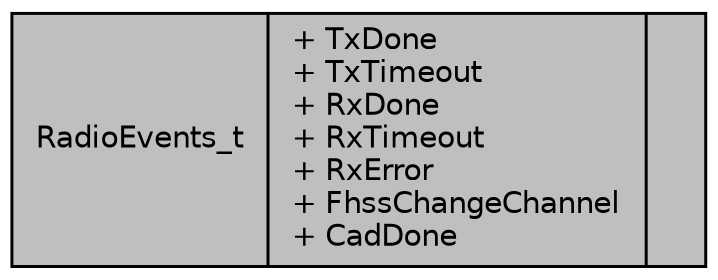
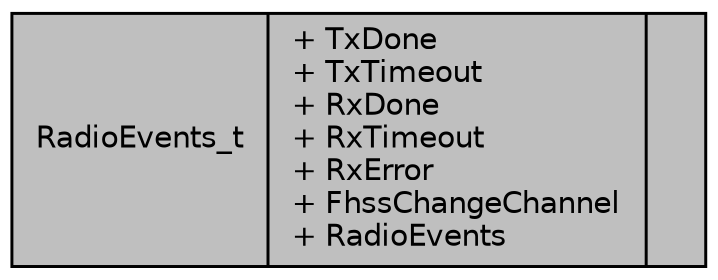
node "RadioEvents_t": text "+ CadDone" -> "+ RadioEvents"
